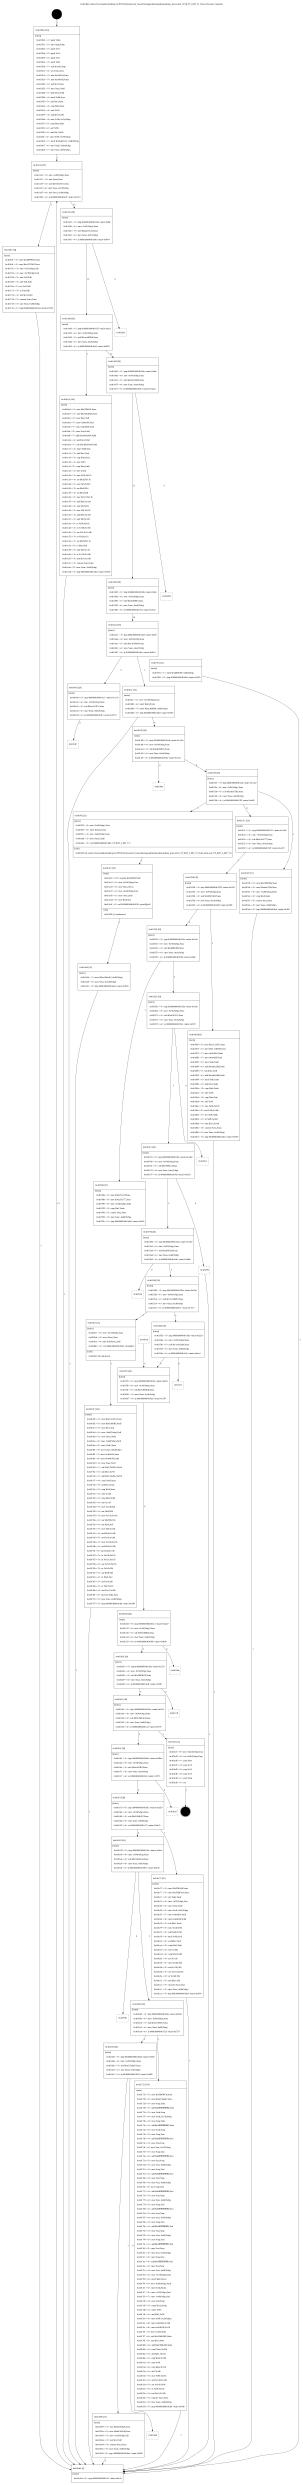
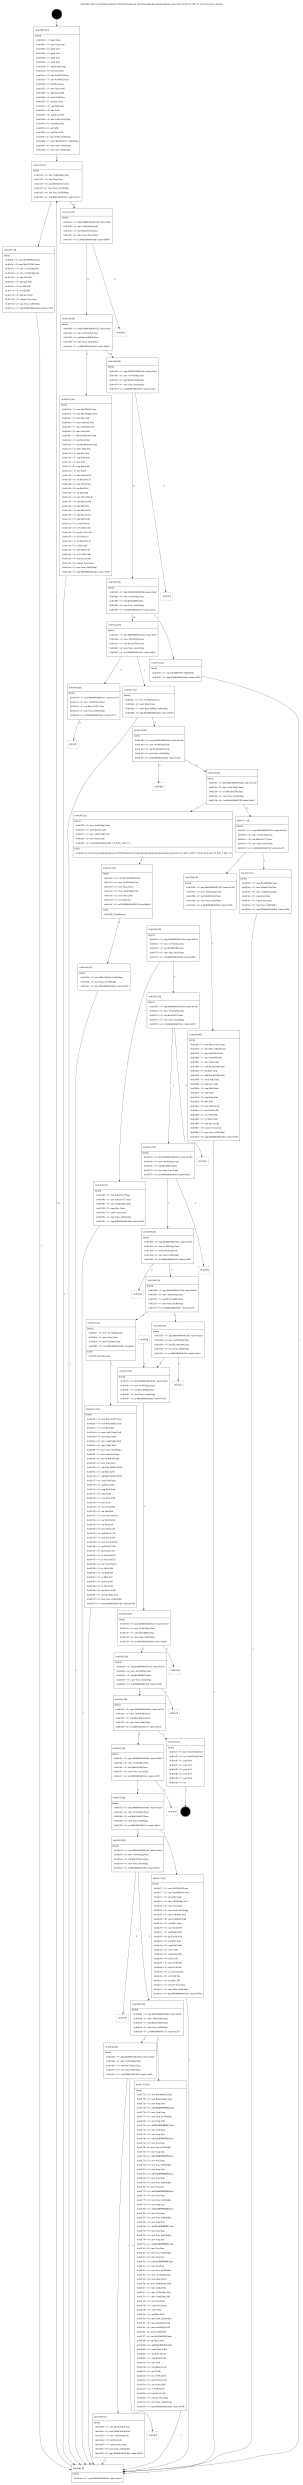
edge "0x401485 [28]" -> "0x40197a [12]": added, label "1"
edge "0x4014f5 [28]" -> "0x4019d7 [27]": now "0x401511 [28]" -> "0x4019d7 [27]"
edge "0x40152d [28]" -> "0x401549 [28]": removed, label "6"
edge "0x401d92" -> "0x401da4 [5]": now "0x401986 [27]" -> "0x401da4 [5]"
